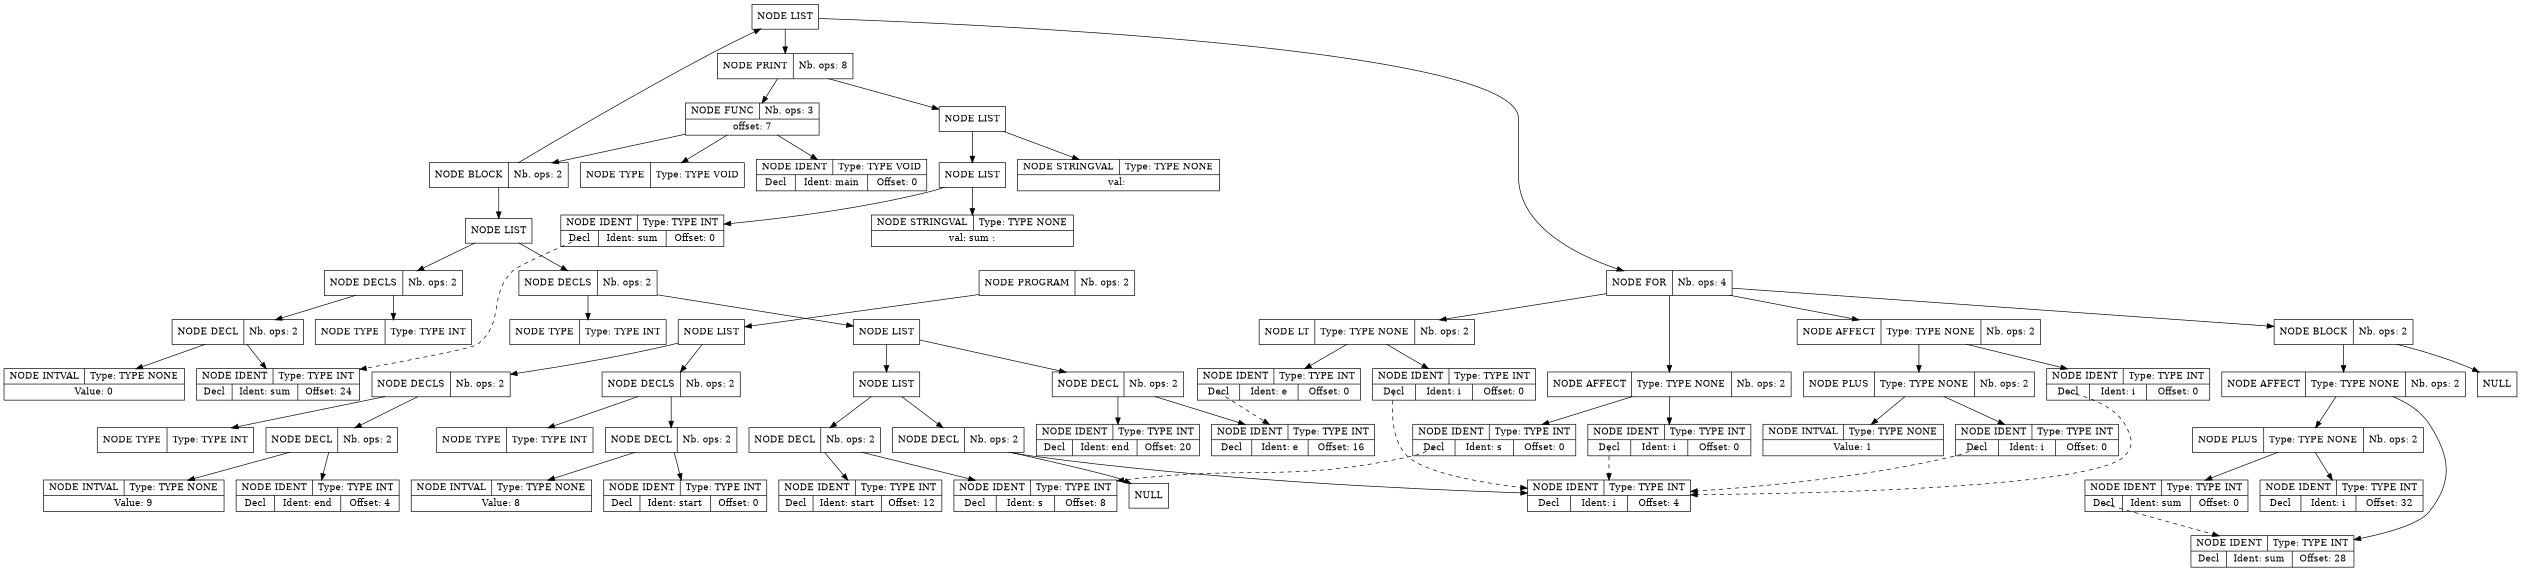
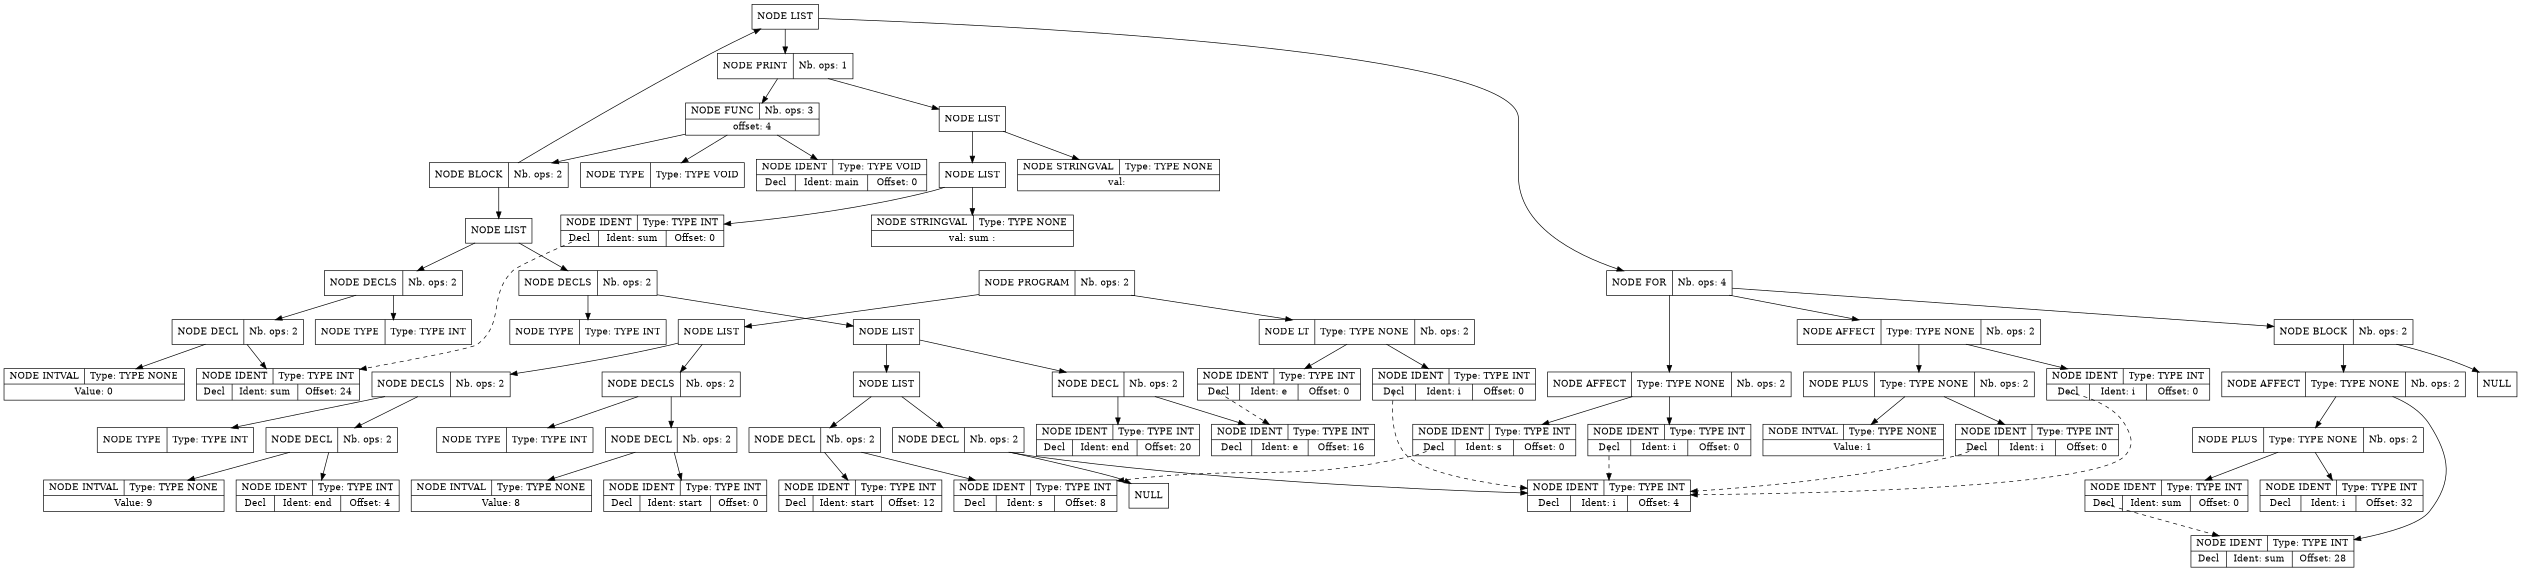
node "NODE PRINT": text "Nb. ops: 8" -> "Nb. ops: 1"
node "NODE FUNC": text "offset: 7" -> "offset: 4"
edge "NODE FOR" -> "NODE LT": now "NODE PROGRAM" -> "NODE LT"
